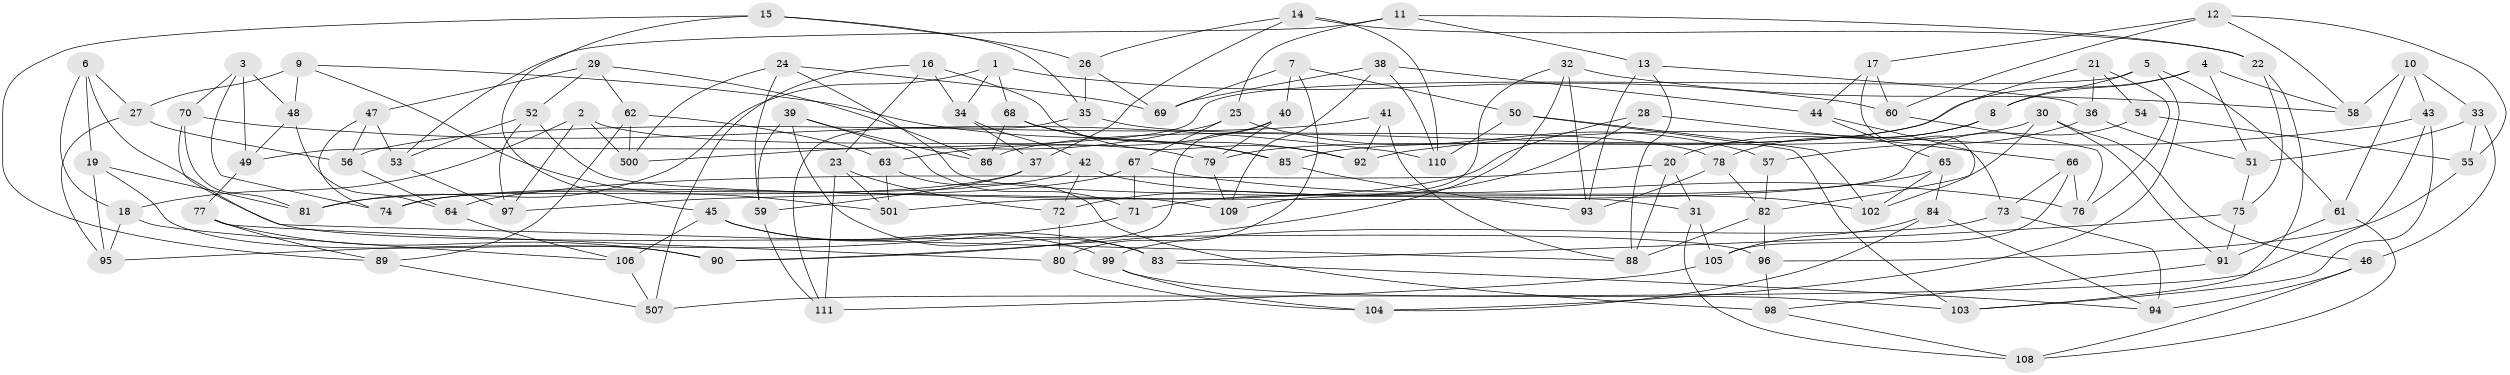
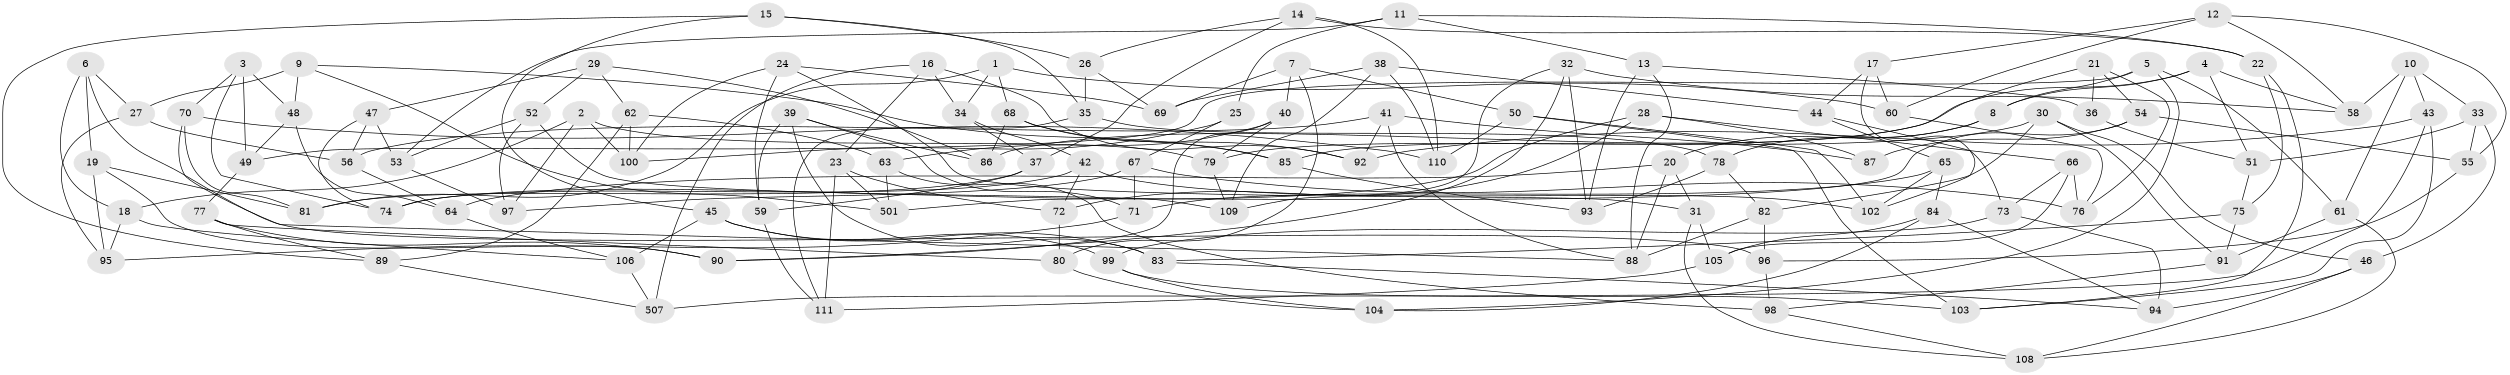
node "500": label "500" -> "100"
node "57": removed
node "87": added
